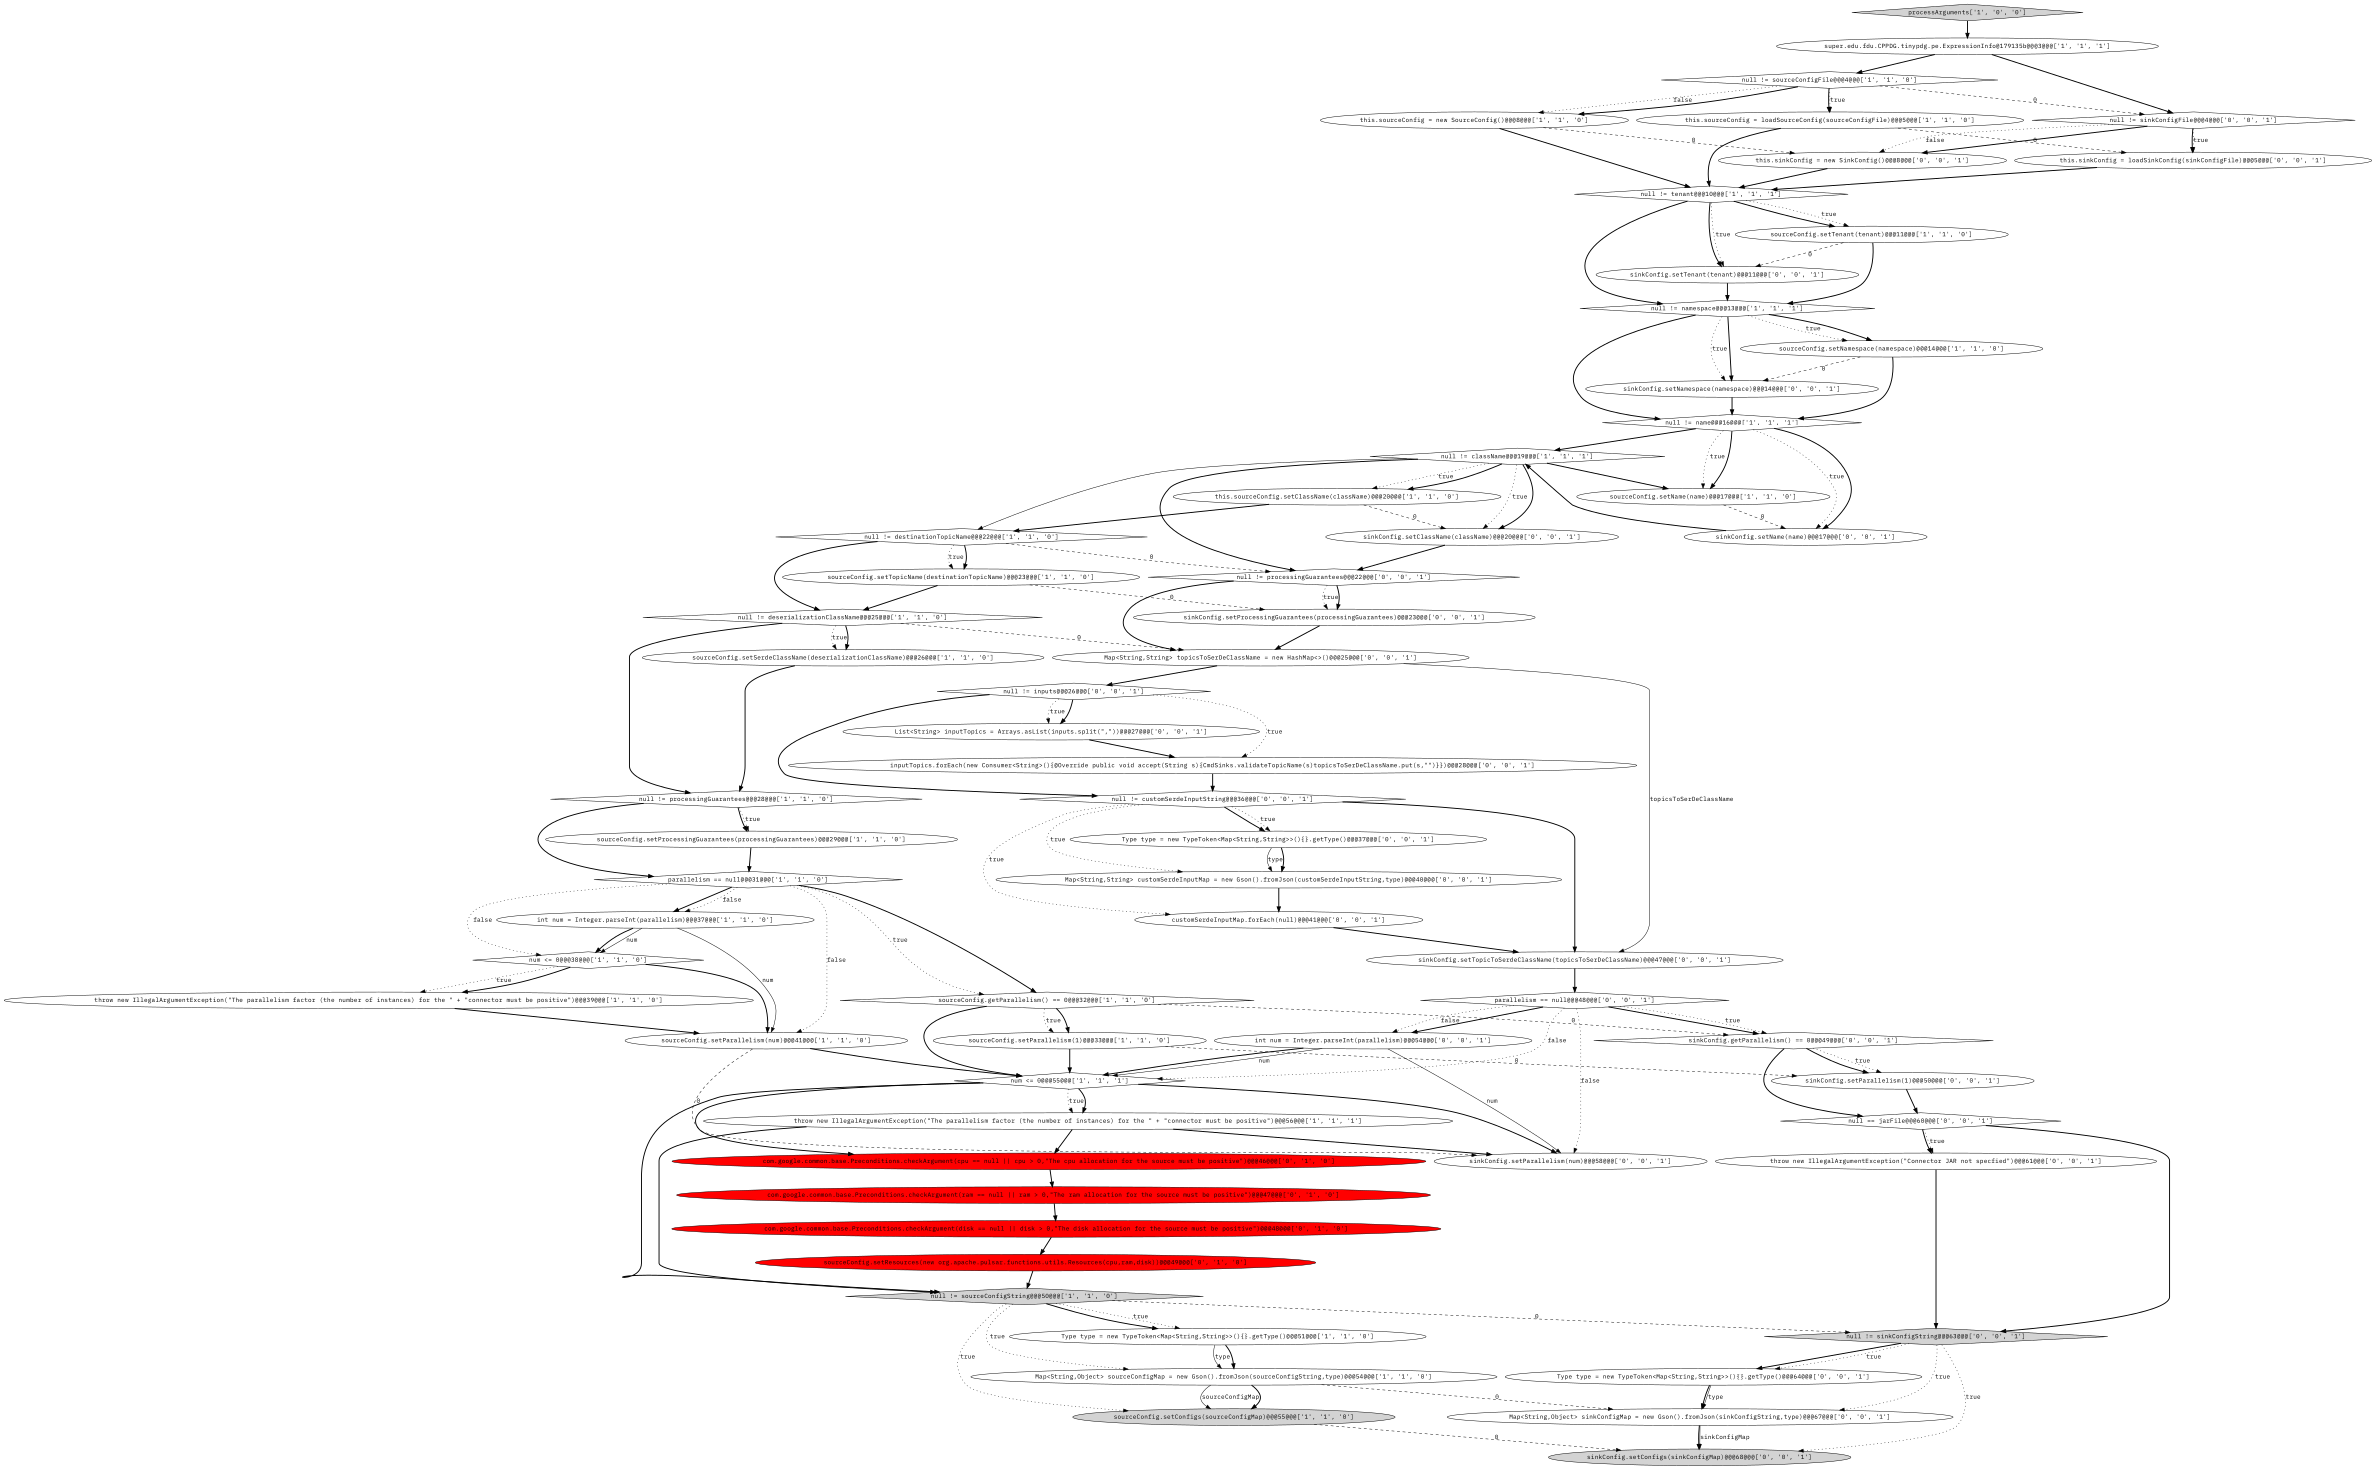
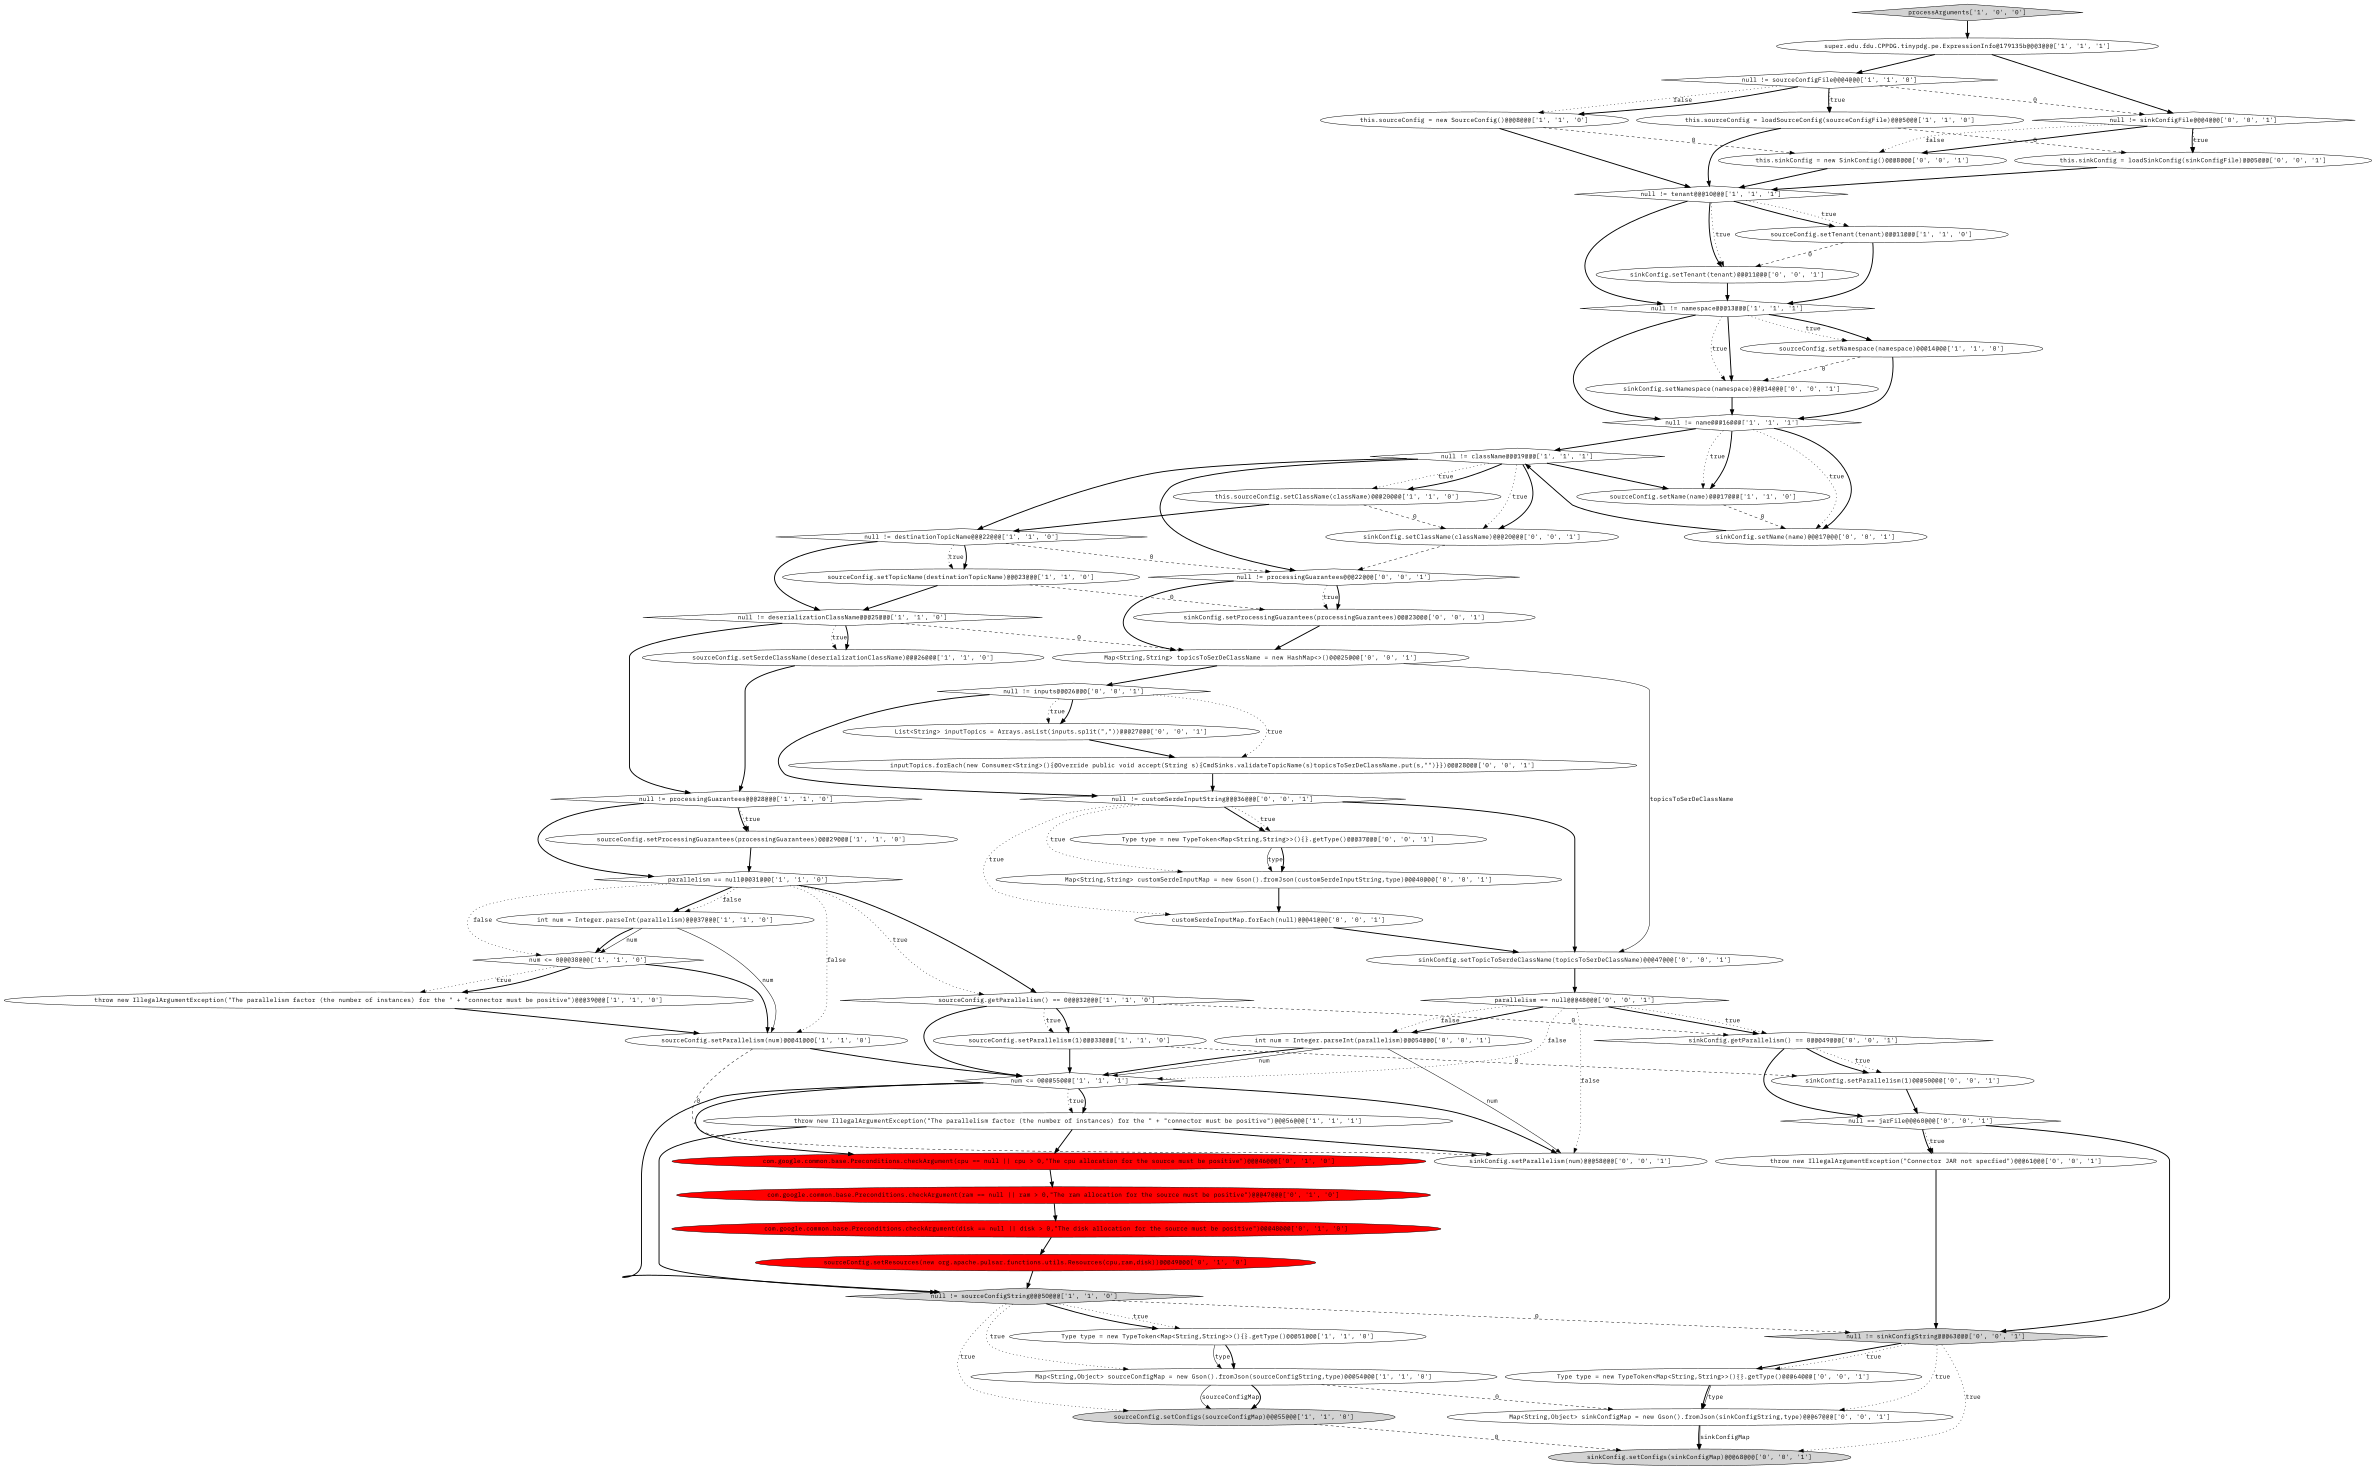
edge "null != className@@@19@@@['1', '1', '1']" -> "null != destinationTopicName@@@22@@@['1', '1', '0']": style solid -> bold
edge "sinkConfig.setClassName(className)@@@20@@@['0', '0', '1']" -> "null != processingGuarantees@@@22@@@['0', '0', '1']": style bold -> dashed
